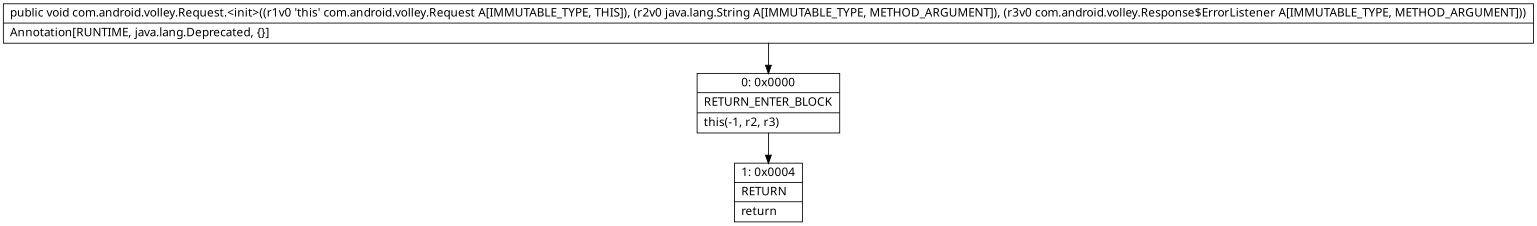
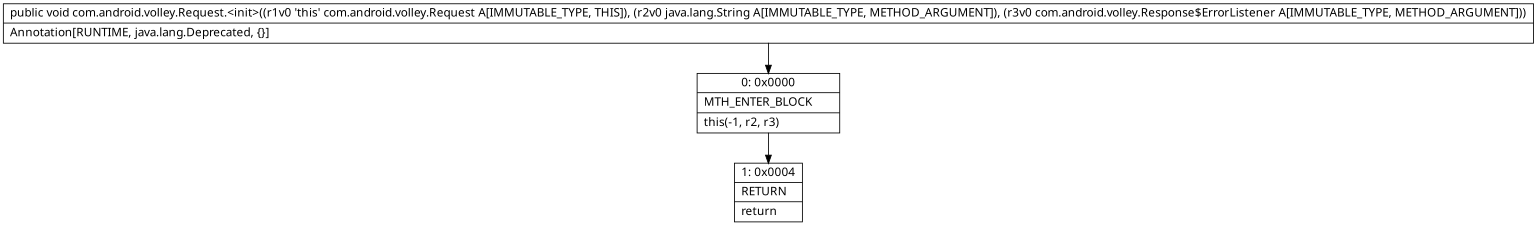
node "0: 0x0000": text "RETURN_ENTER_BLOCK" -> "MTH_ENTER_BLOCK"
